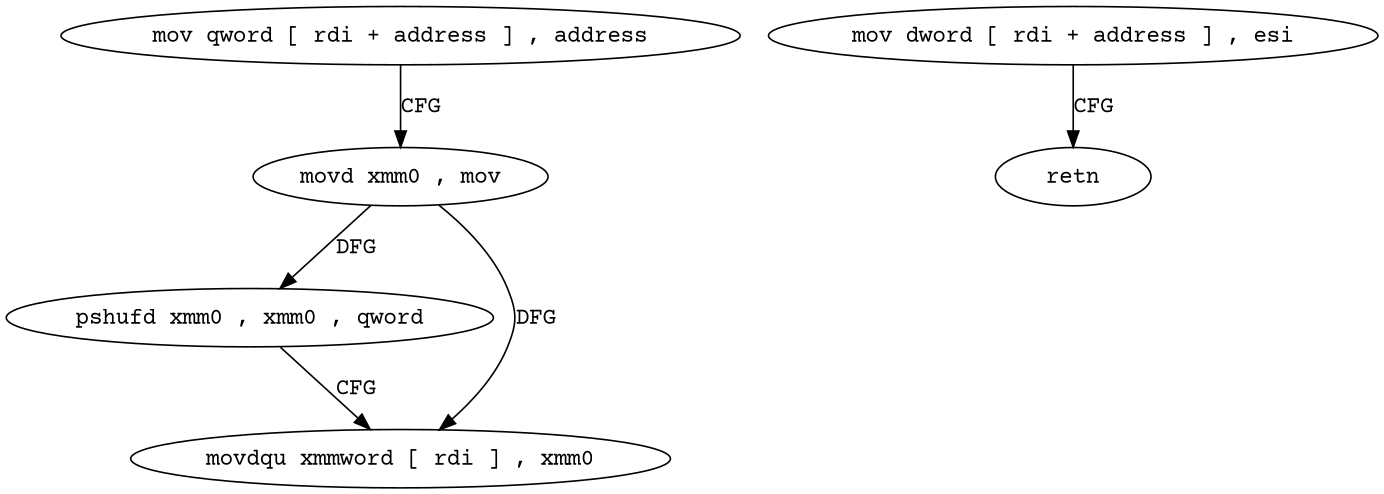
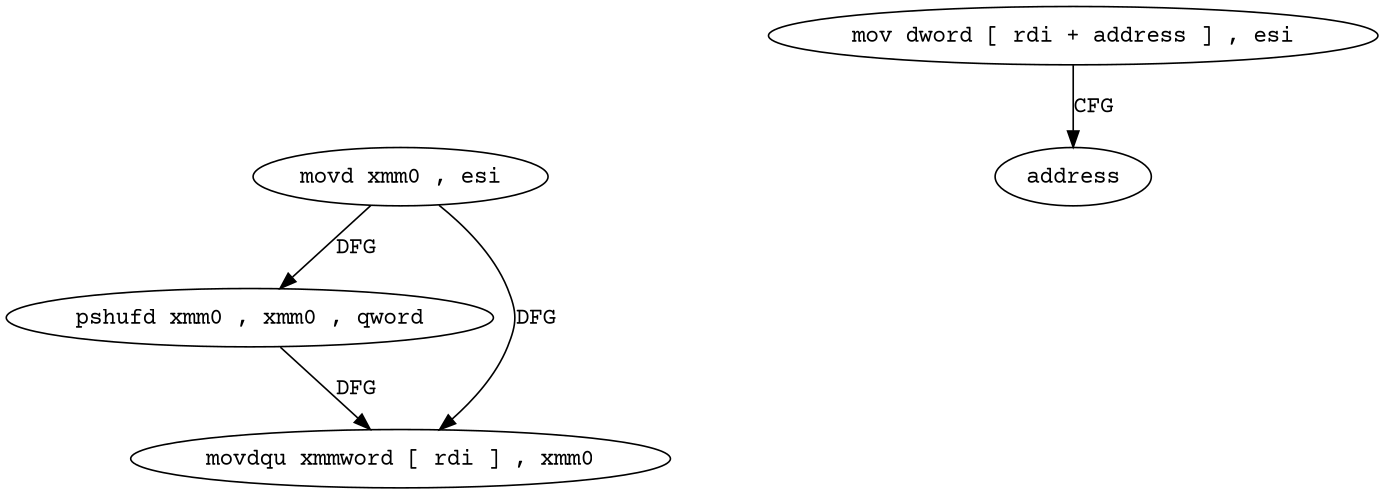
node "mov qword [ rdi + address ] , address": removed
node "movd xmm0 , mov": label "movd xmm0 , mov" -> "movd xmm0 , esi"
node "retn": label "retn" -> "address"
edge "pshufd xmm0 , xmm0 , qword" -> "movdqu xmmword [ rdi ] , xmm0": label "CFG" -> "DFG"
